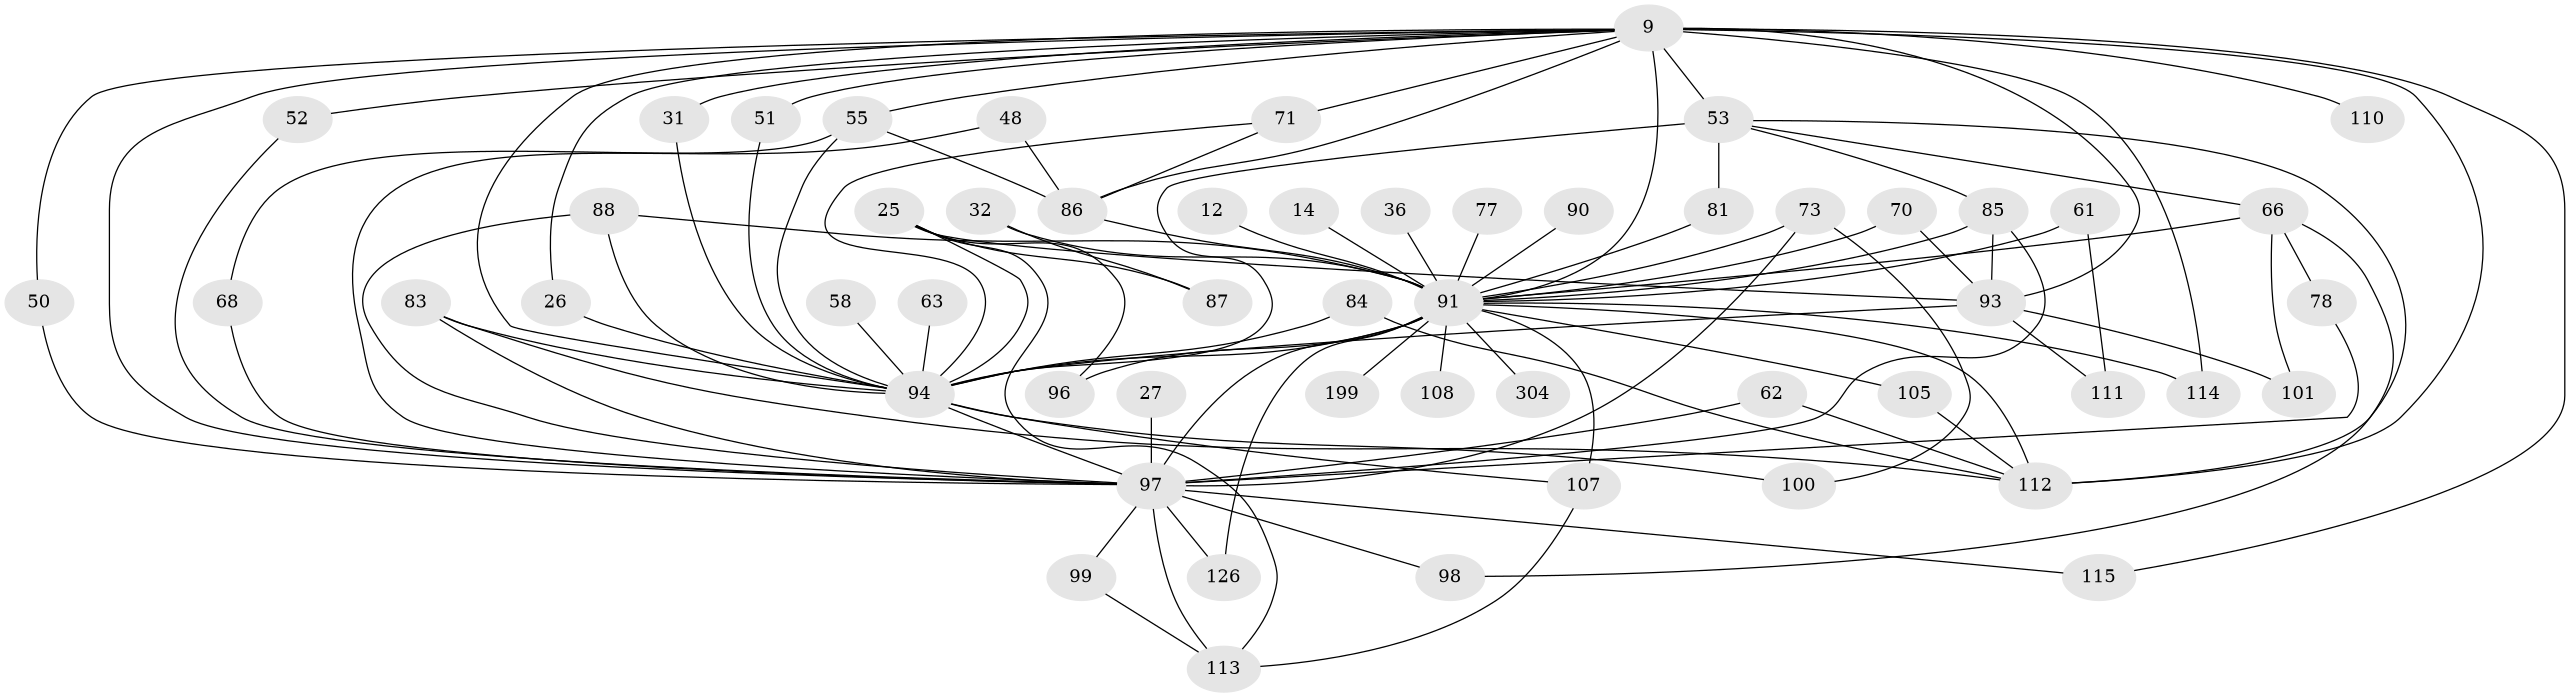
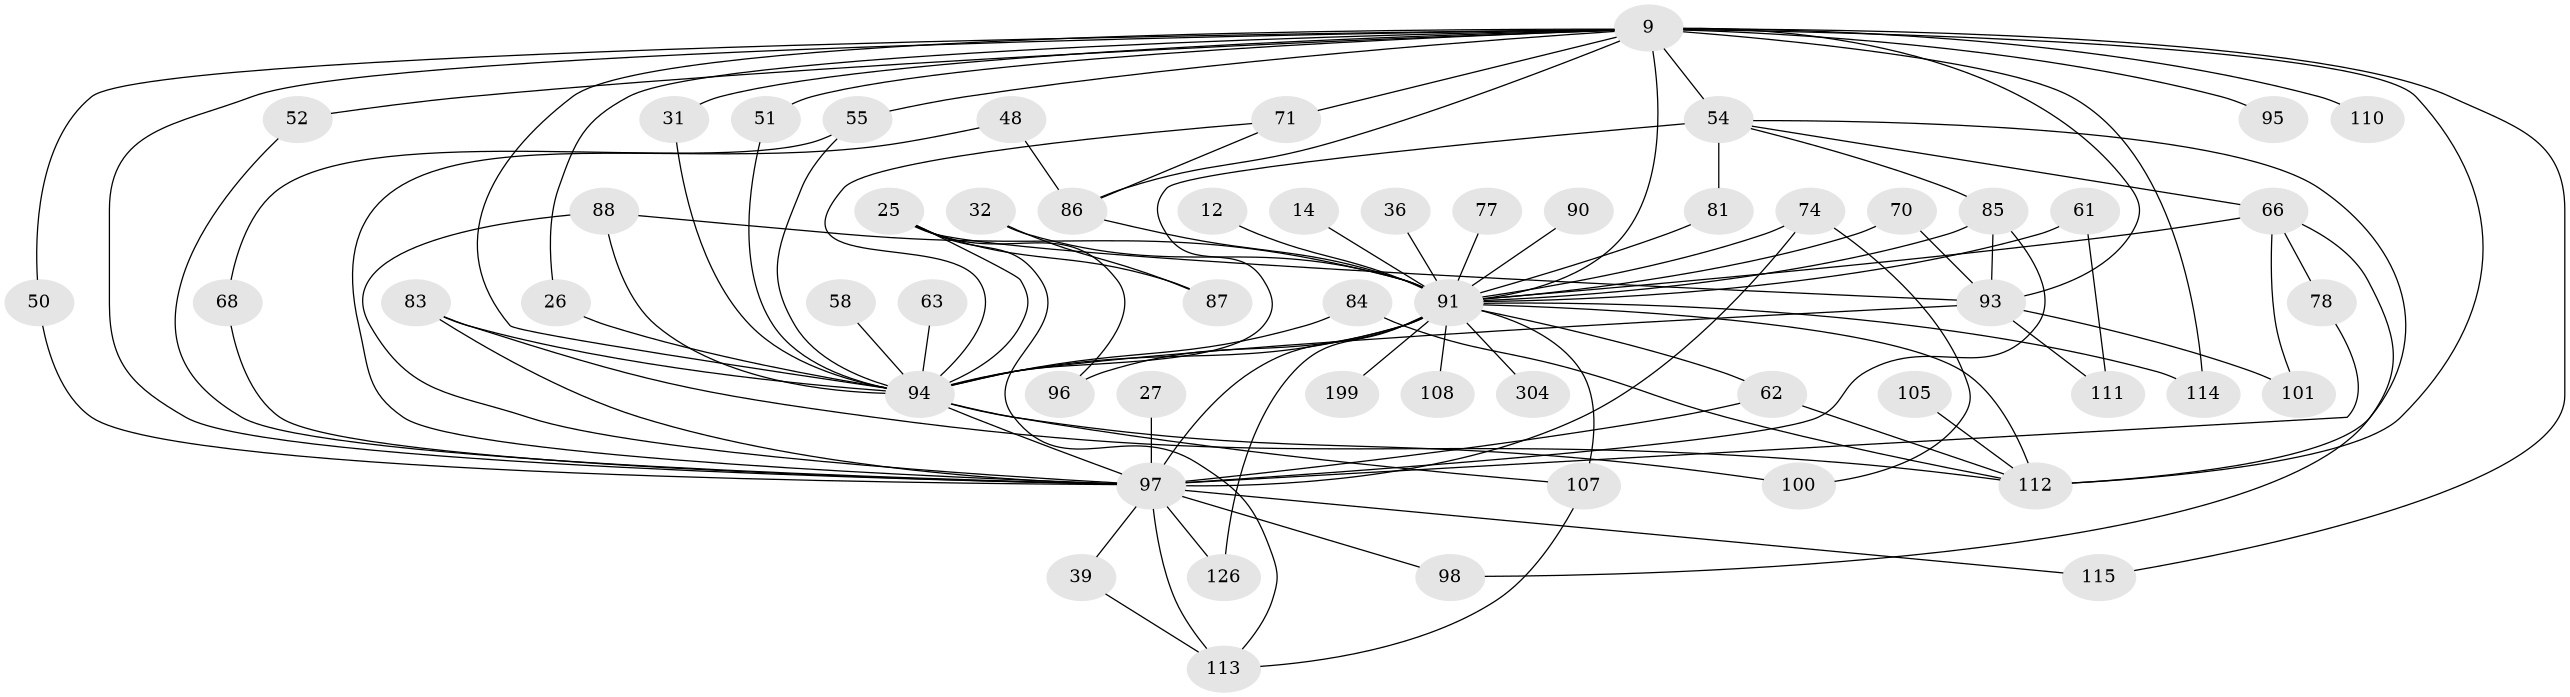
node "53": label "53" -> "54"
node "95": added
edge "55" -- "86": removed
node "73": label "73" -> "74"
edge "91" -- "105": now "91" -- "62"
node "99": label "99" -> "39"
